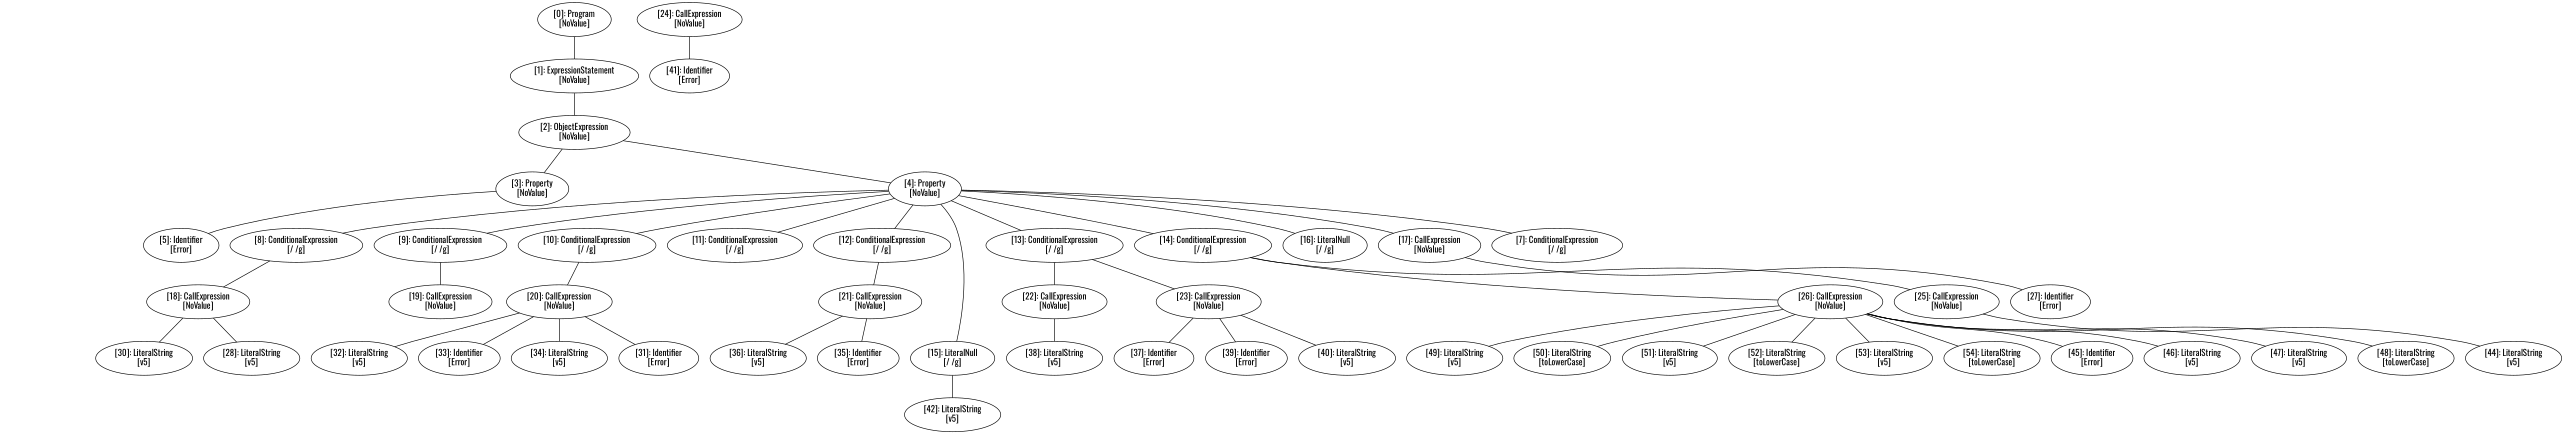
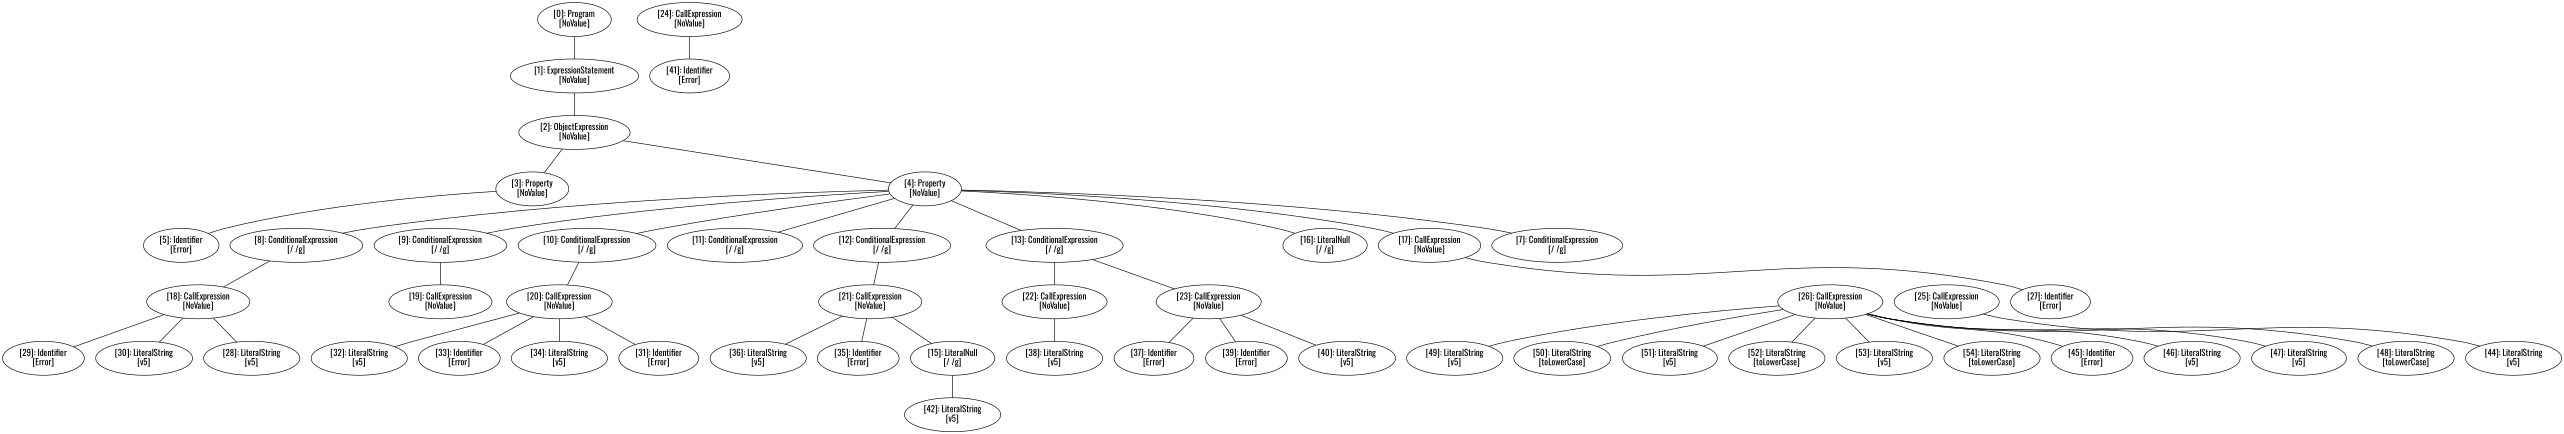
node "[14]: ConditionalExpression [/ /g]": removed
edge "[4]: Property [NoValue]" -- "[15]: LiteralNull [/ /g]": now "[21]: CallExpression [NoValue]" -- "[15]: LiteralNull [/ /g]"
node "[29]: Identifier [Error]": added
